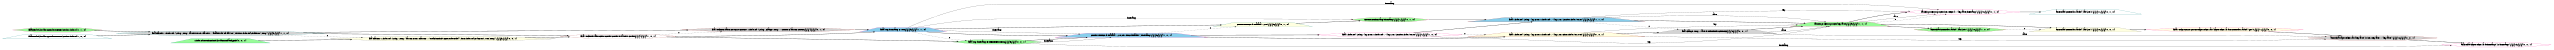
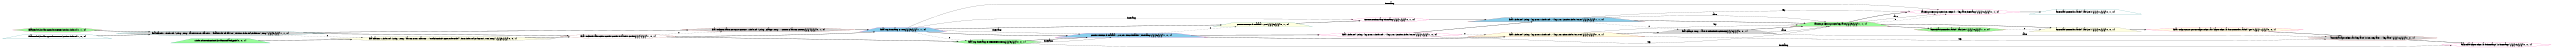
node "context.setTimestamp(timestamp)@@@7@@@['0', '1', '0']": fillcolor palegreen -> white
